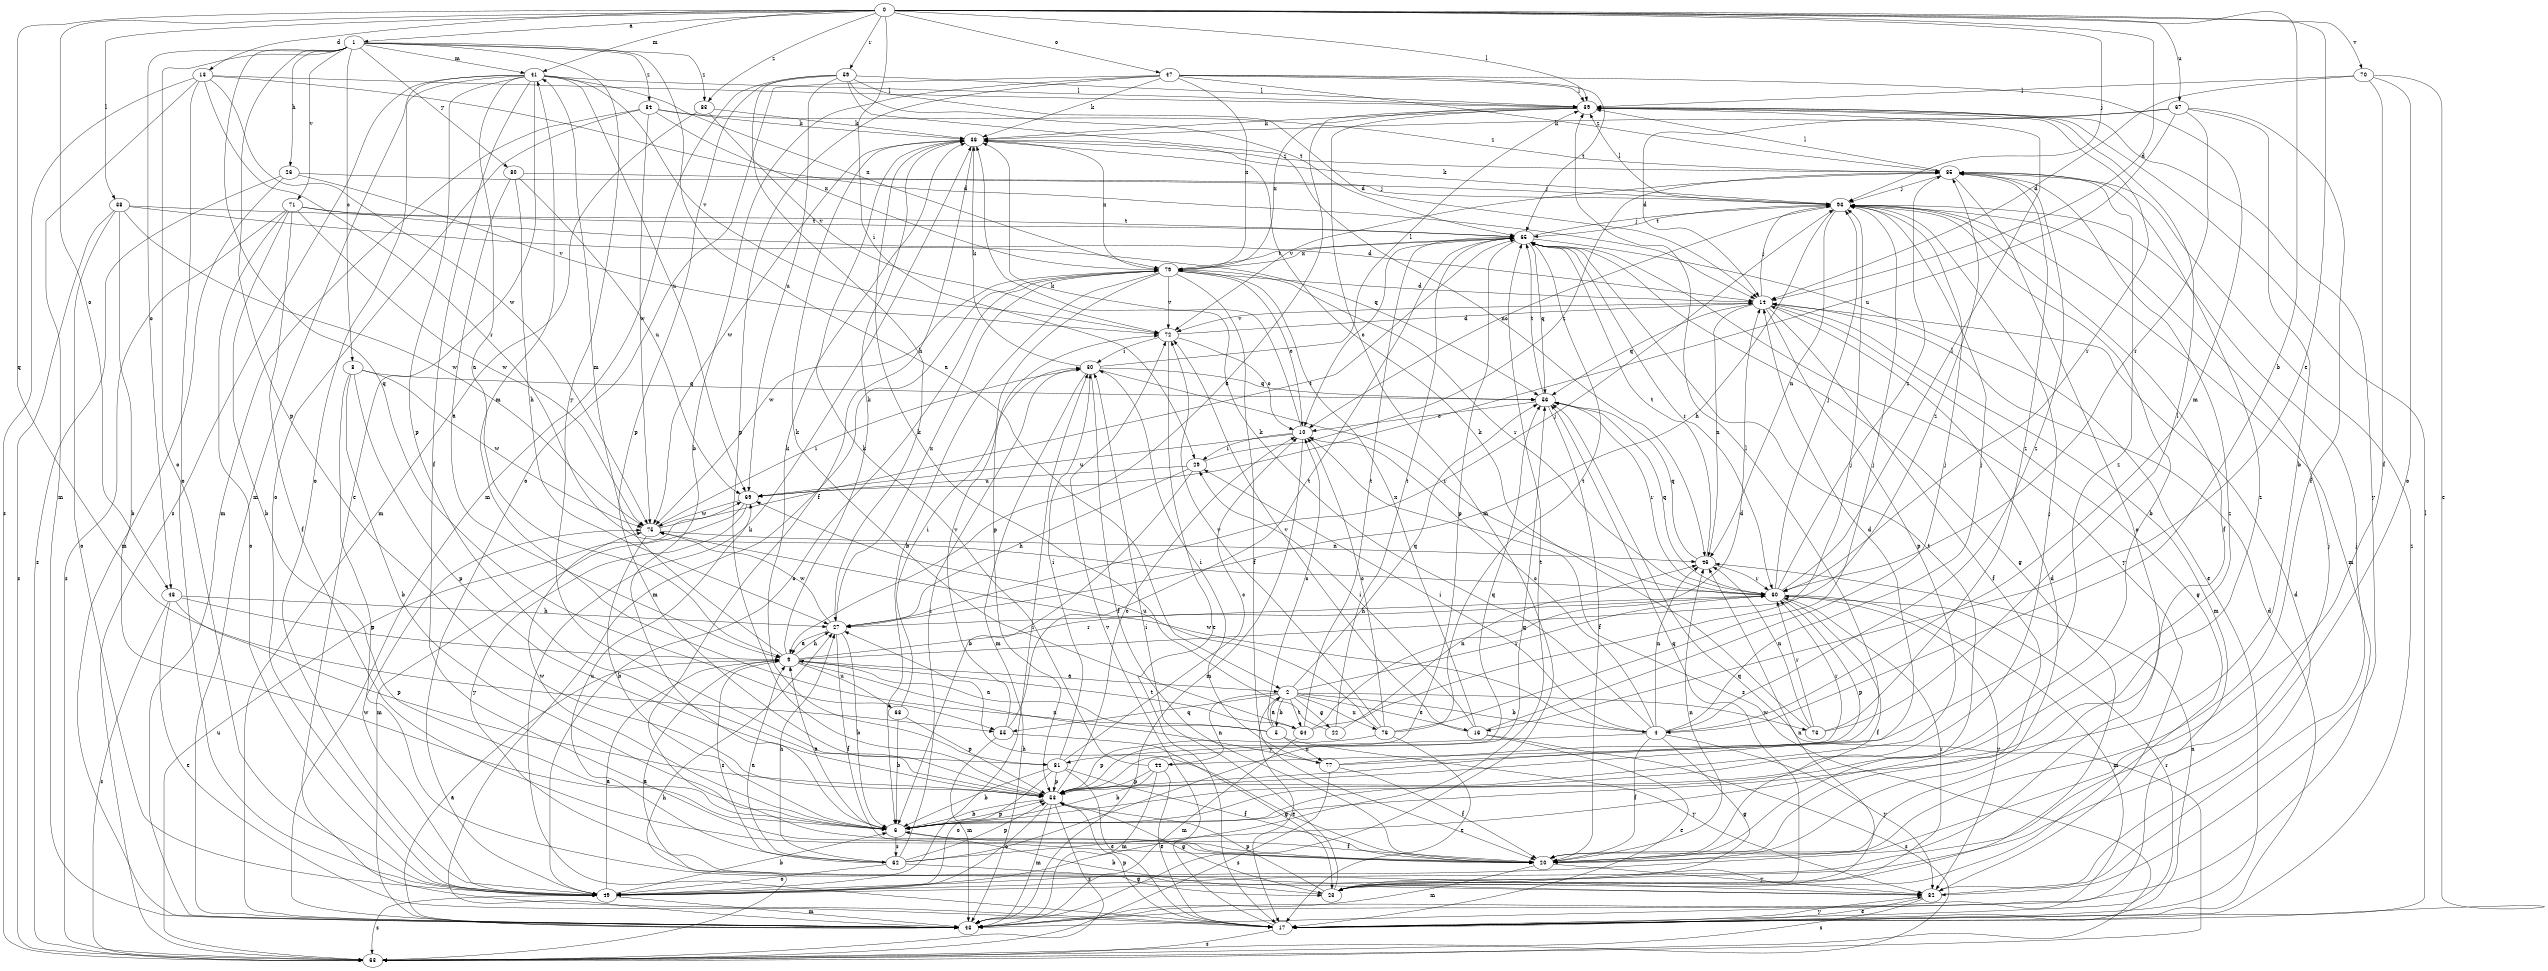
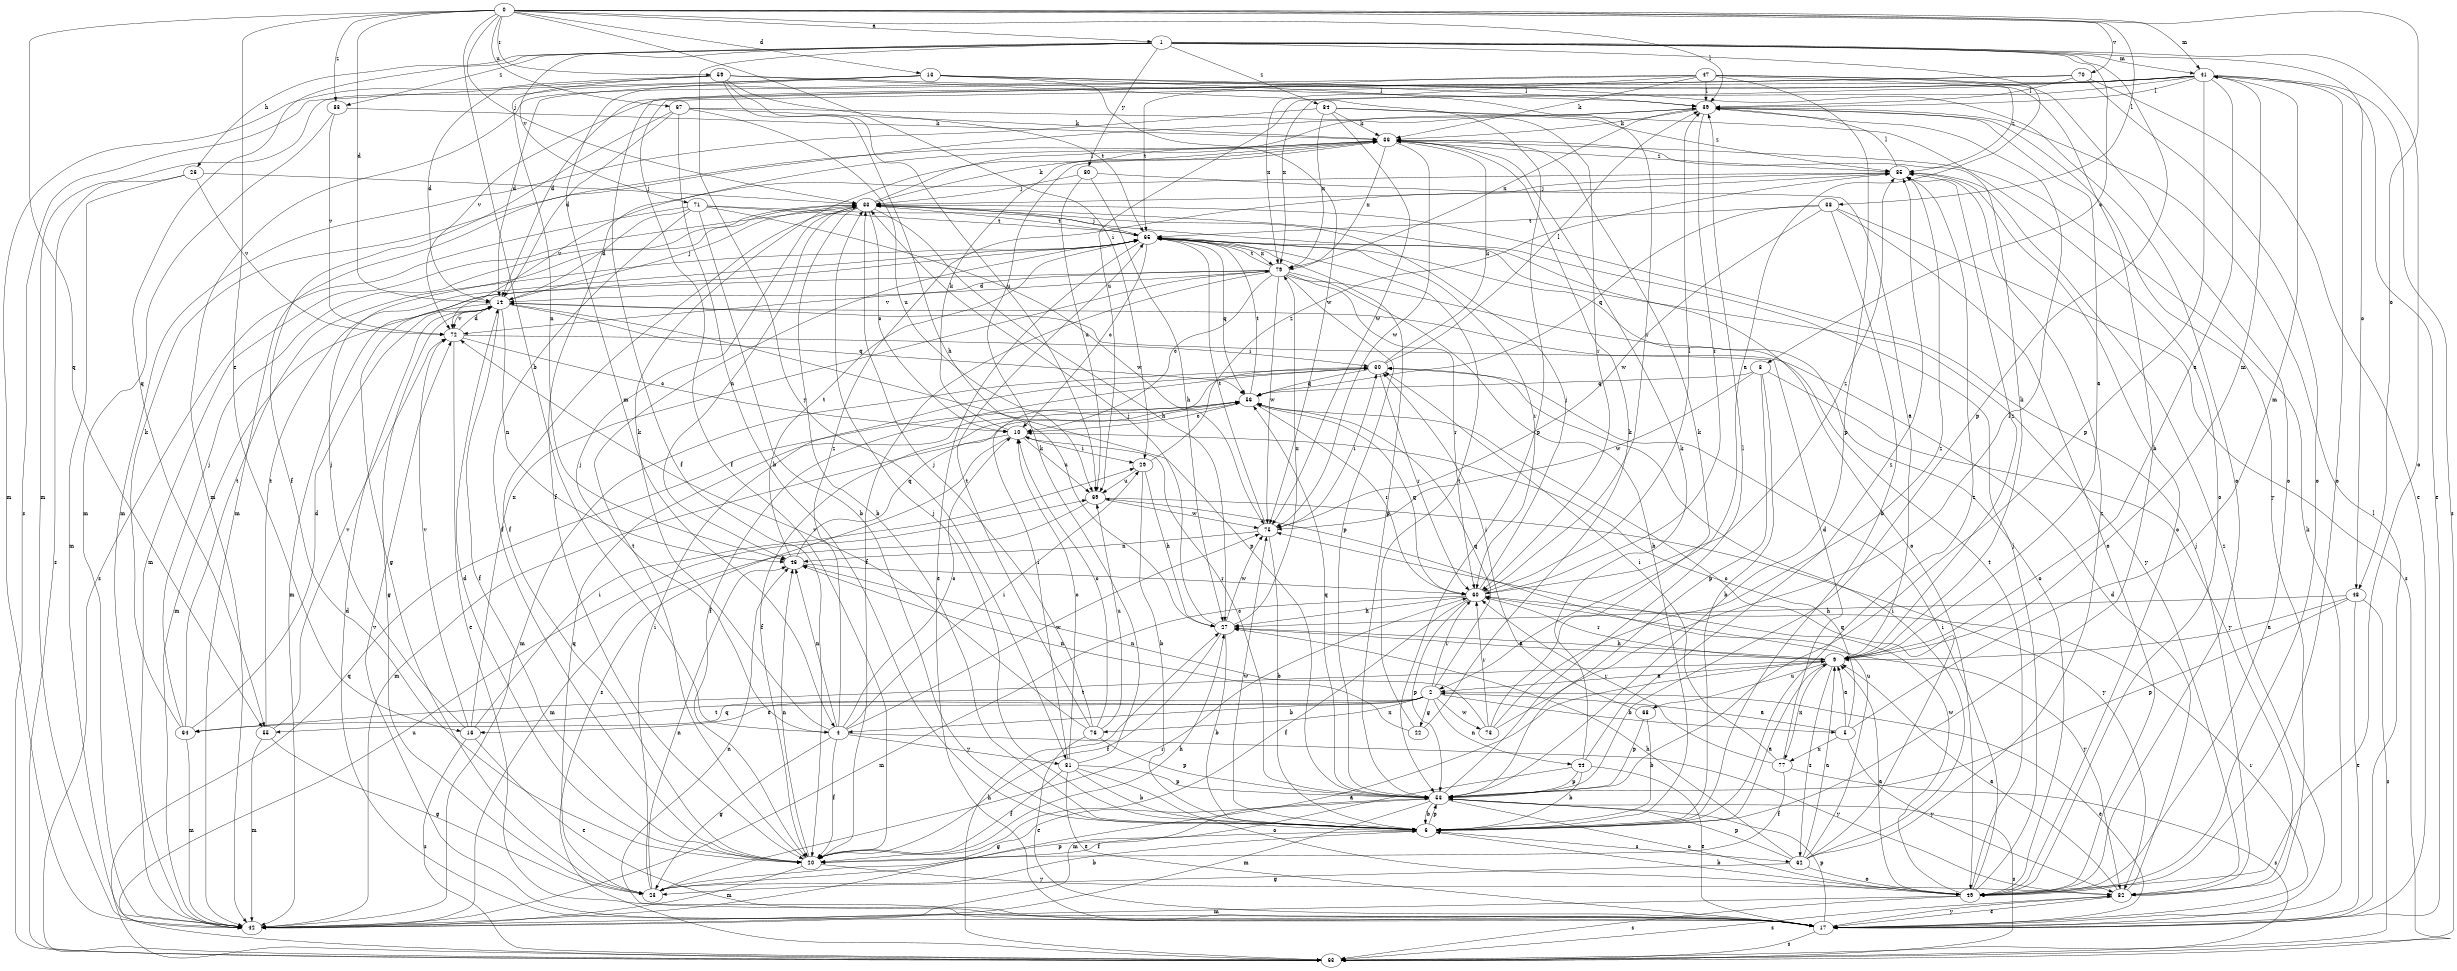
edge "0" -> "47": removed, label "o"
node "93": label "93" -> "33"
node "43": label "43" -> "42"
